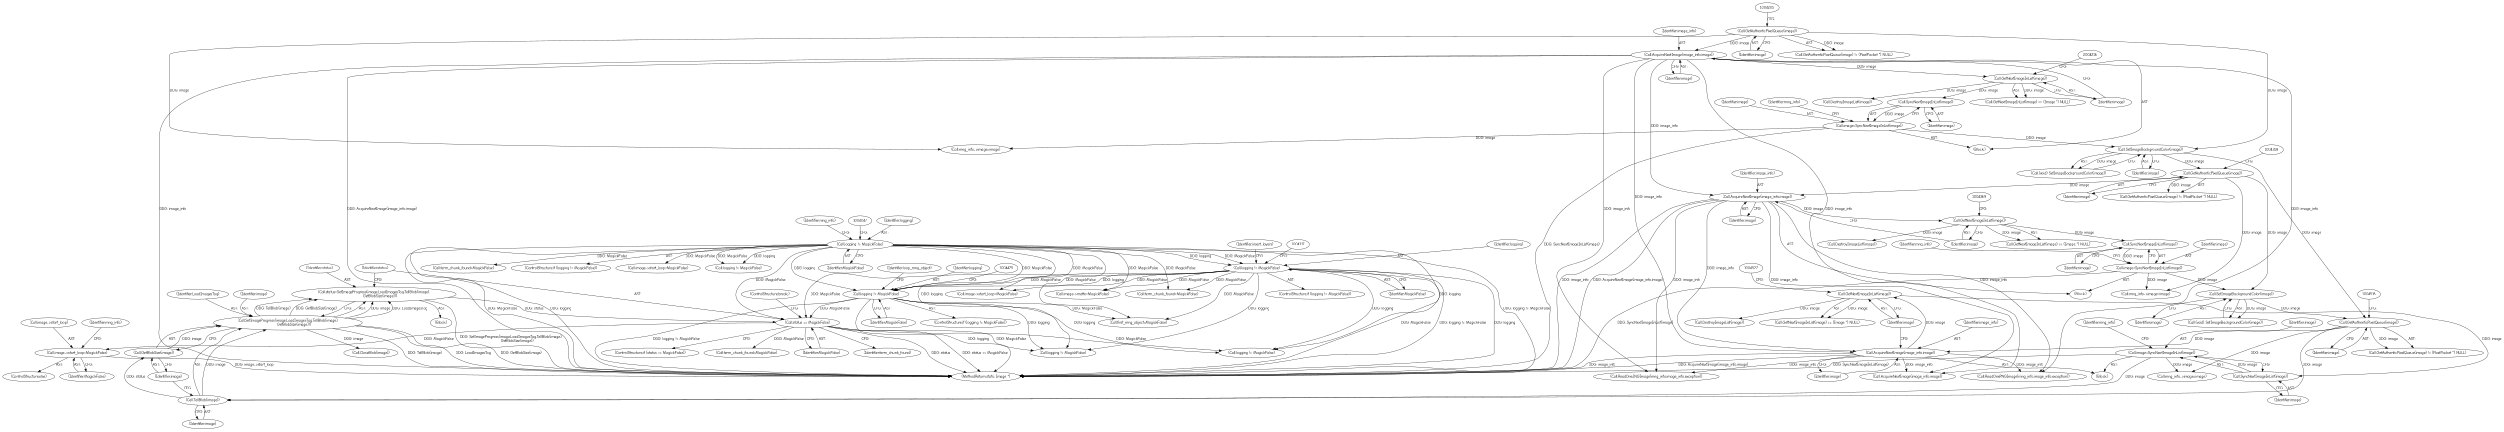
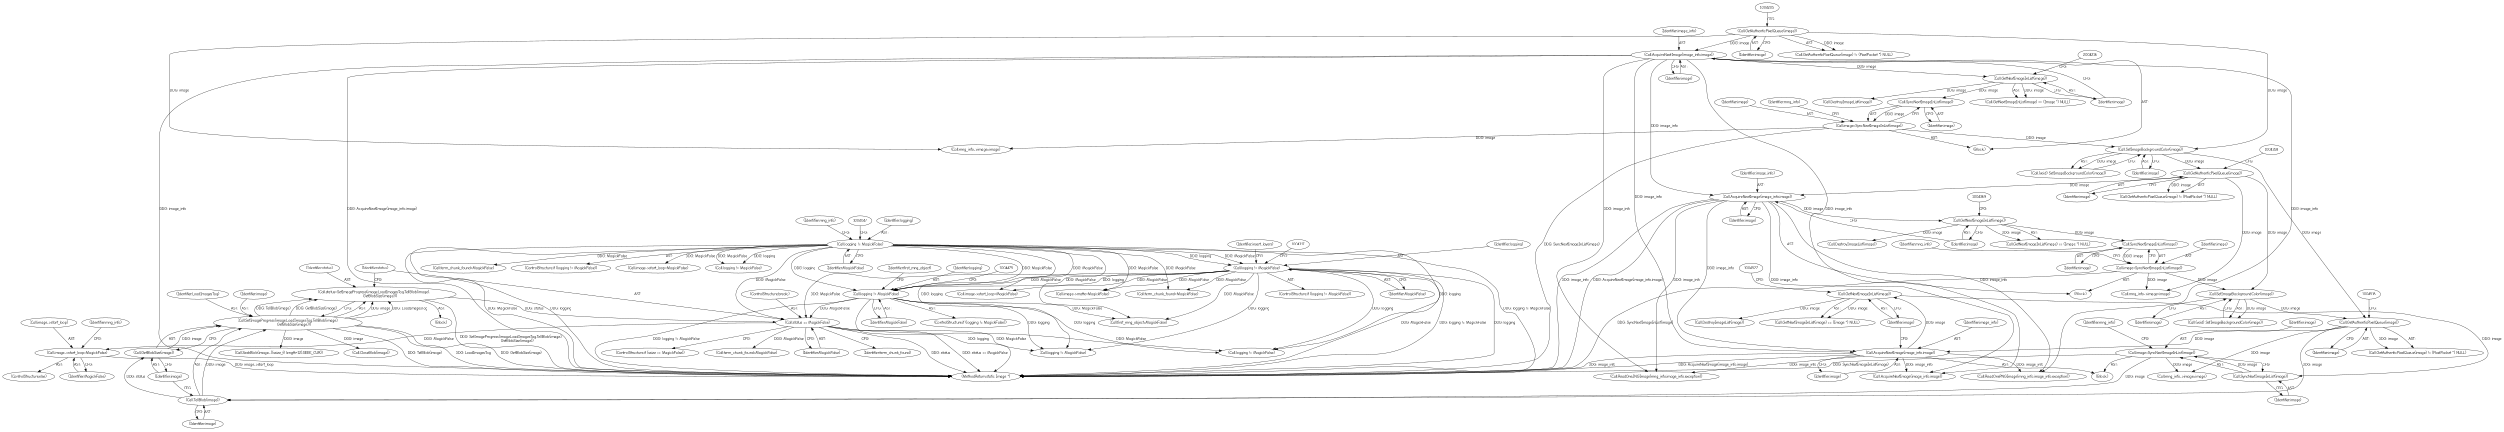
node "(Identifier,loop_mng_object)": label "(Identifier,loop_mng_object)" -> "(Identifier,first_mng_object)"
edge "(ControlStructure,break;)" -> "(Call,status == MagickFalse)": label "CFG: " -> "AST: "
node "(Call,SeekBlob(image,-((ssize_t) length+12),SEEK_CUR))": added
node "(ControlStructure,if (status == MagickFalse))": label "(ControlStructure,if (status == MagickFalse))" -> "(ControlStructure,if (ssize == MagickFalse))"
